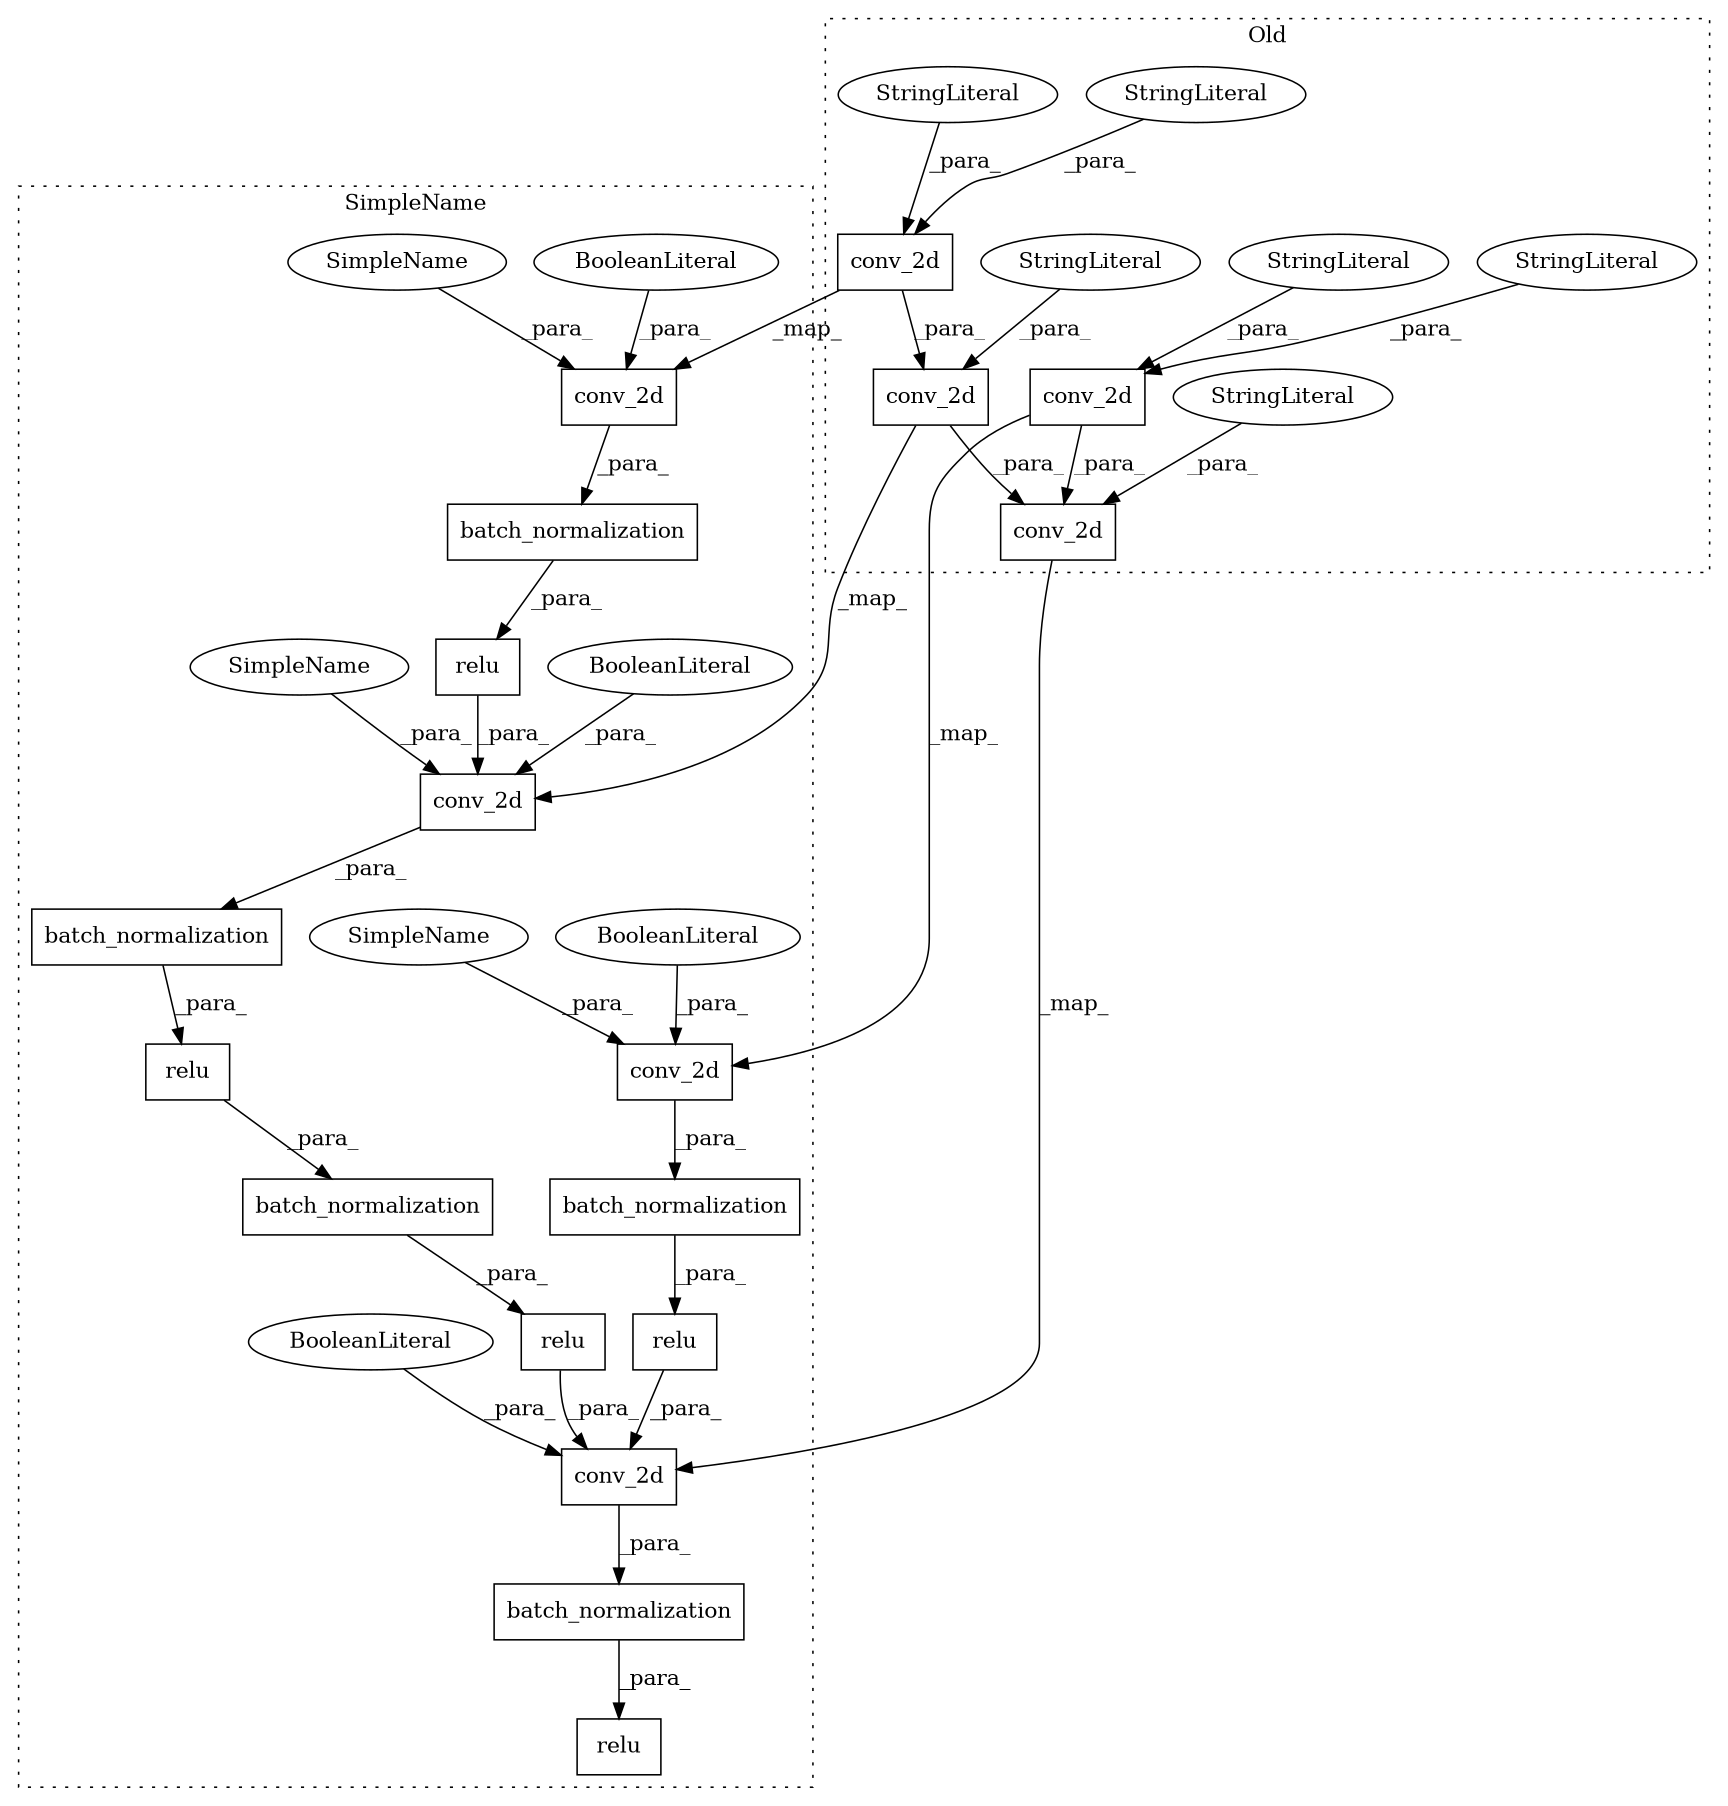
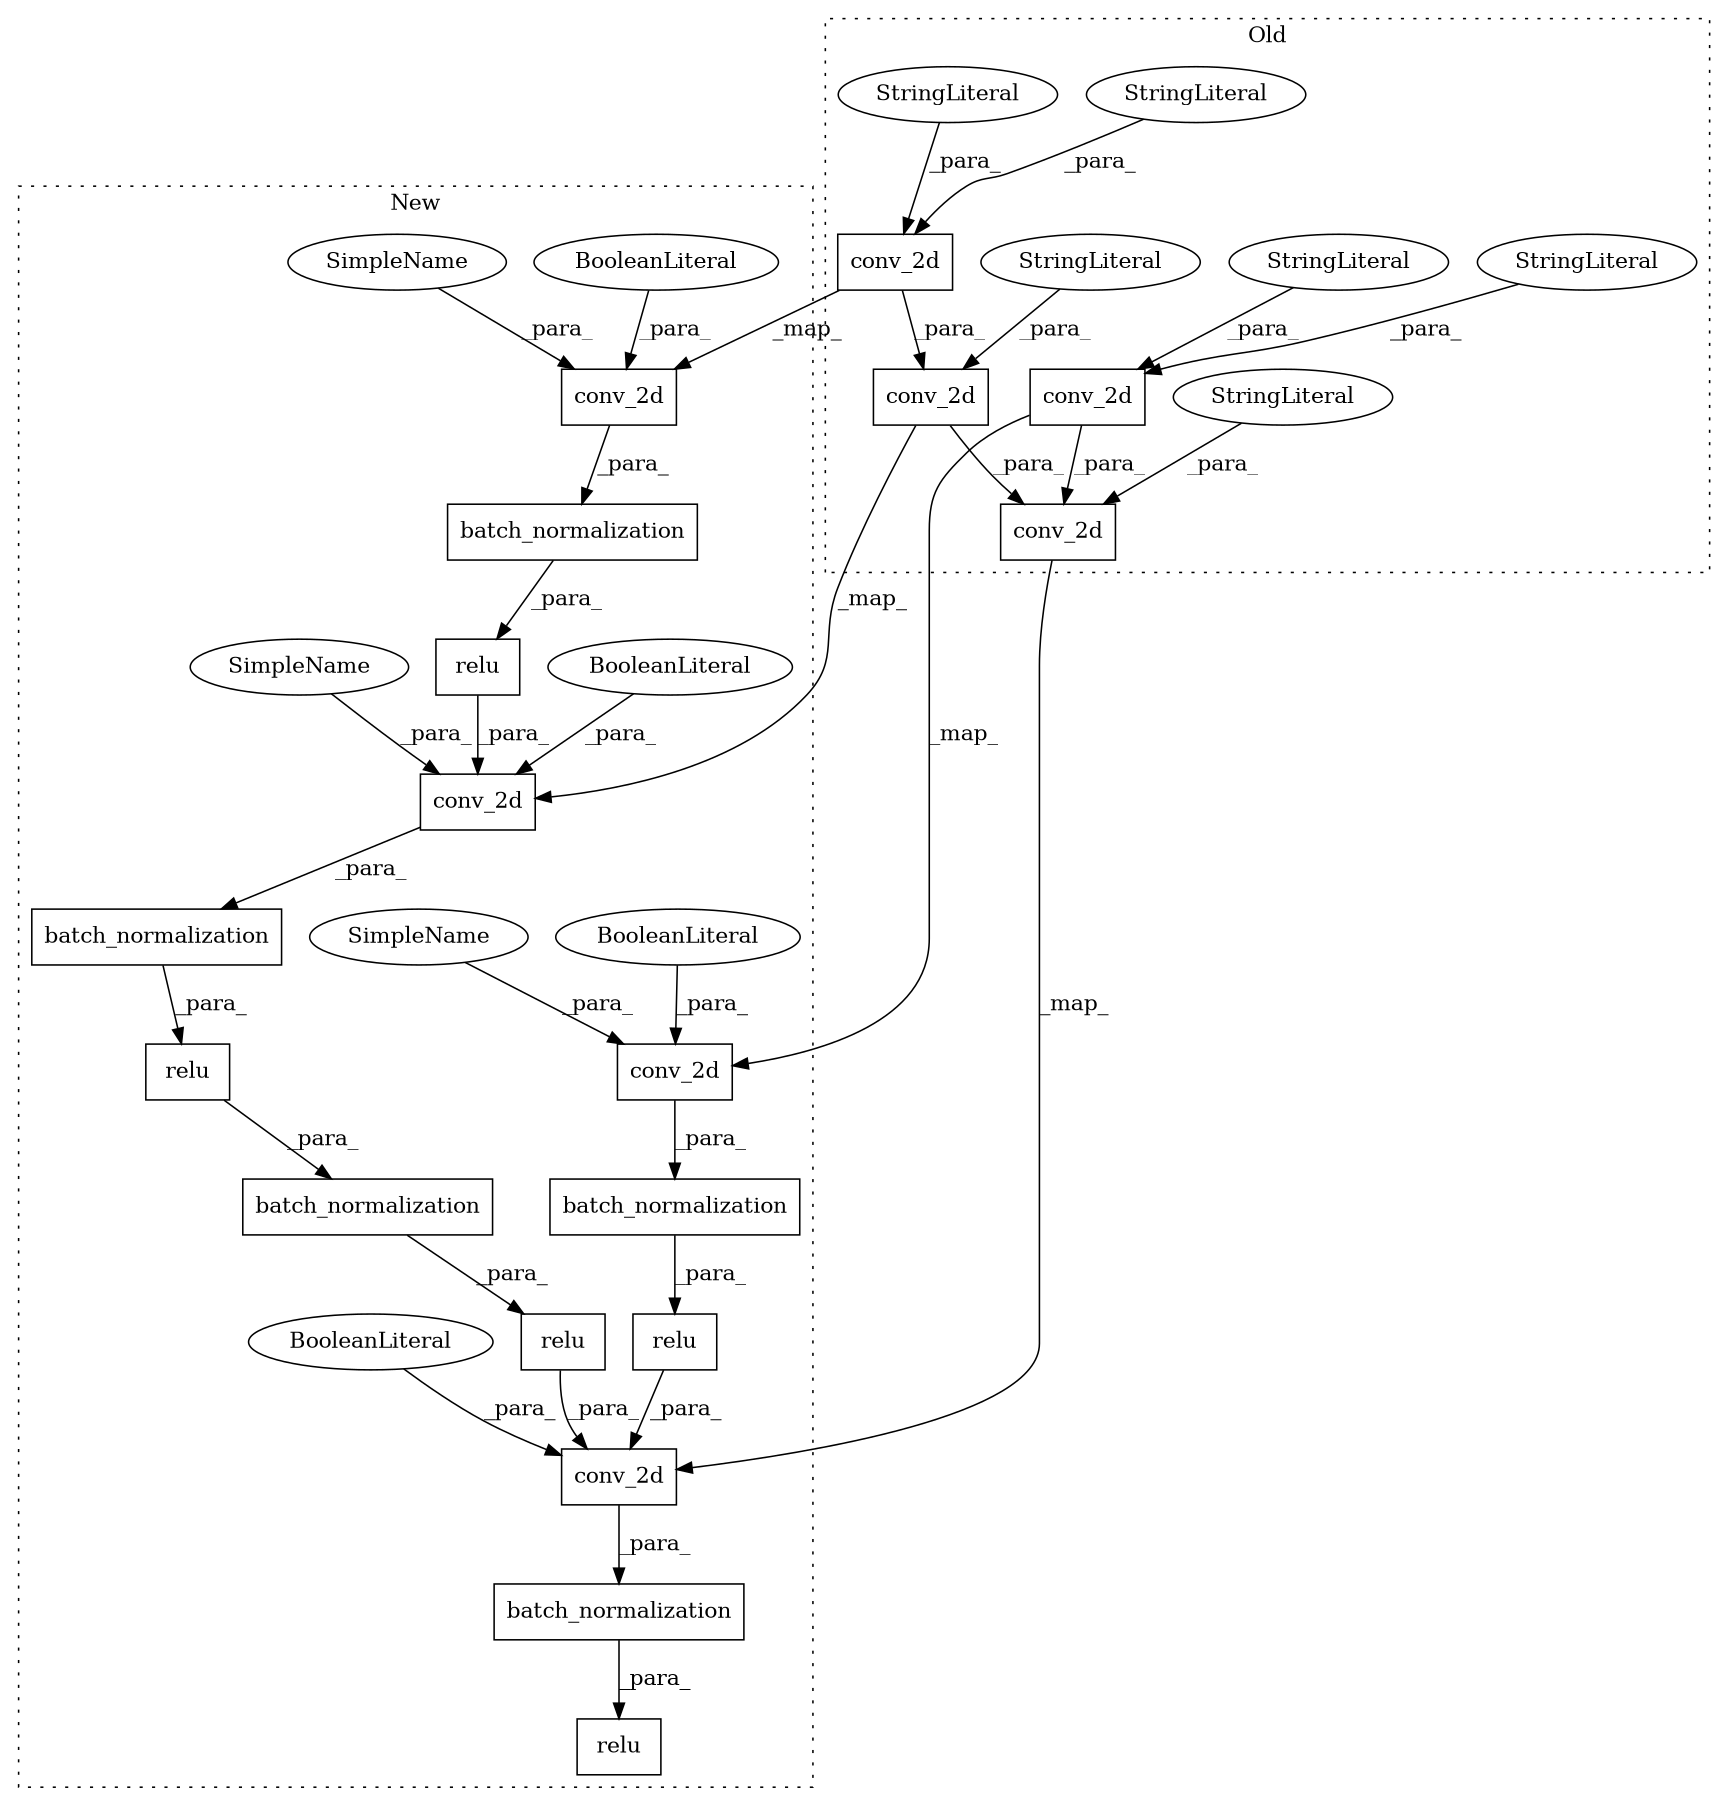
cluster "SimpleName": label "SimpleName" -> "New"
